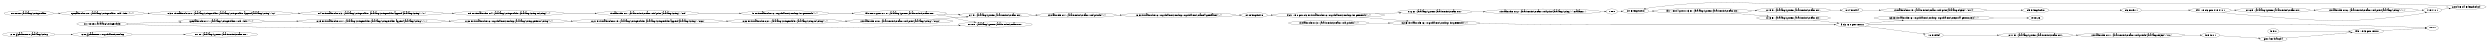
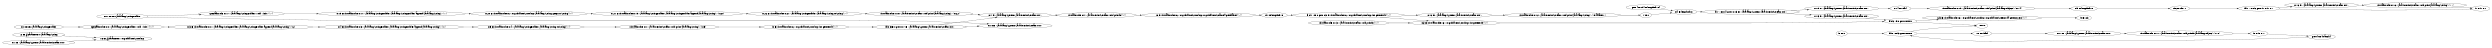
edge "i7 = i7 + 1" -> "goto [?= $i4 = lengthof r8]": removed
edge "if $i2 != 0 goto return" -> "r10 = r9[i8]": now "if i8 >= i3 goto return" -> "r10 = r9[i8]"
edge "r6 := @parameter1: org.xbill.DNS.Lookup" -> "$r1 = <java.lang.System: java.io.PrintStream out>": reversed
